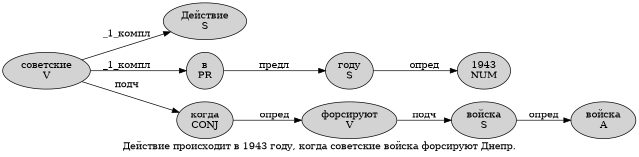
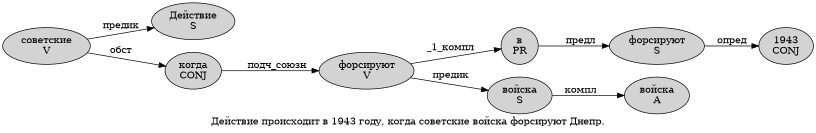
edge "советские V" -> "Действие S": label "_1_компл" -> "предик"
edge "советские V" -> "в PR": now "форсируют V" -> "в PR"
node "году S": label "году S" -> "форсируют S"
node "1943 NUM": label "1943 NUM" -> "1943 CONJ"
edge "советские V" -> "когда CONJ": label "подч" -> "обст"
edge "когда CONJ" -> "форсируют V": label "опред" -> "подч_союзн"
edge "форсируют V" -> "войска S": label "подч" -> "предик"
edge "войска S" -> "войска A": label "опред" -> "компл"
